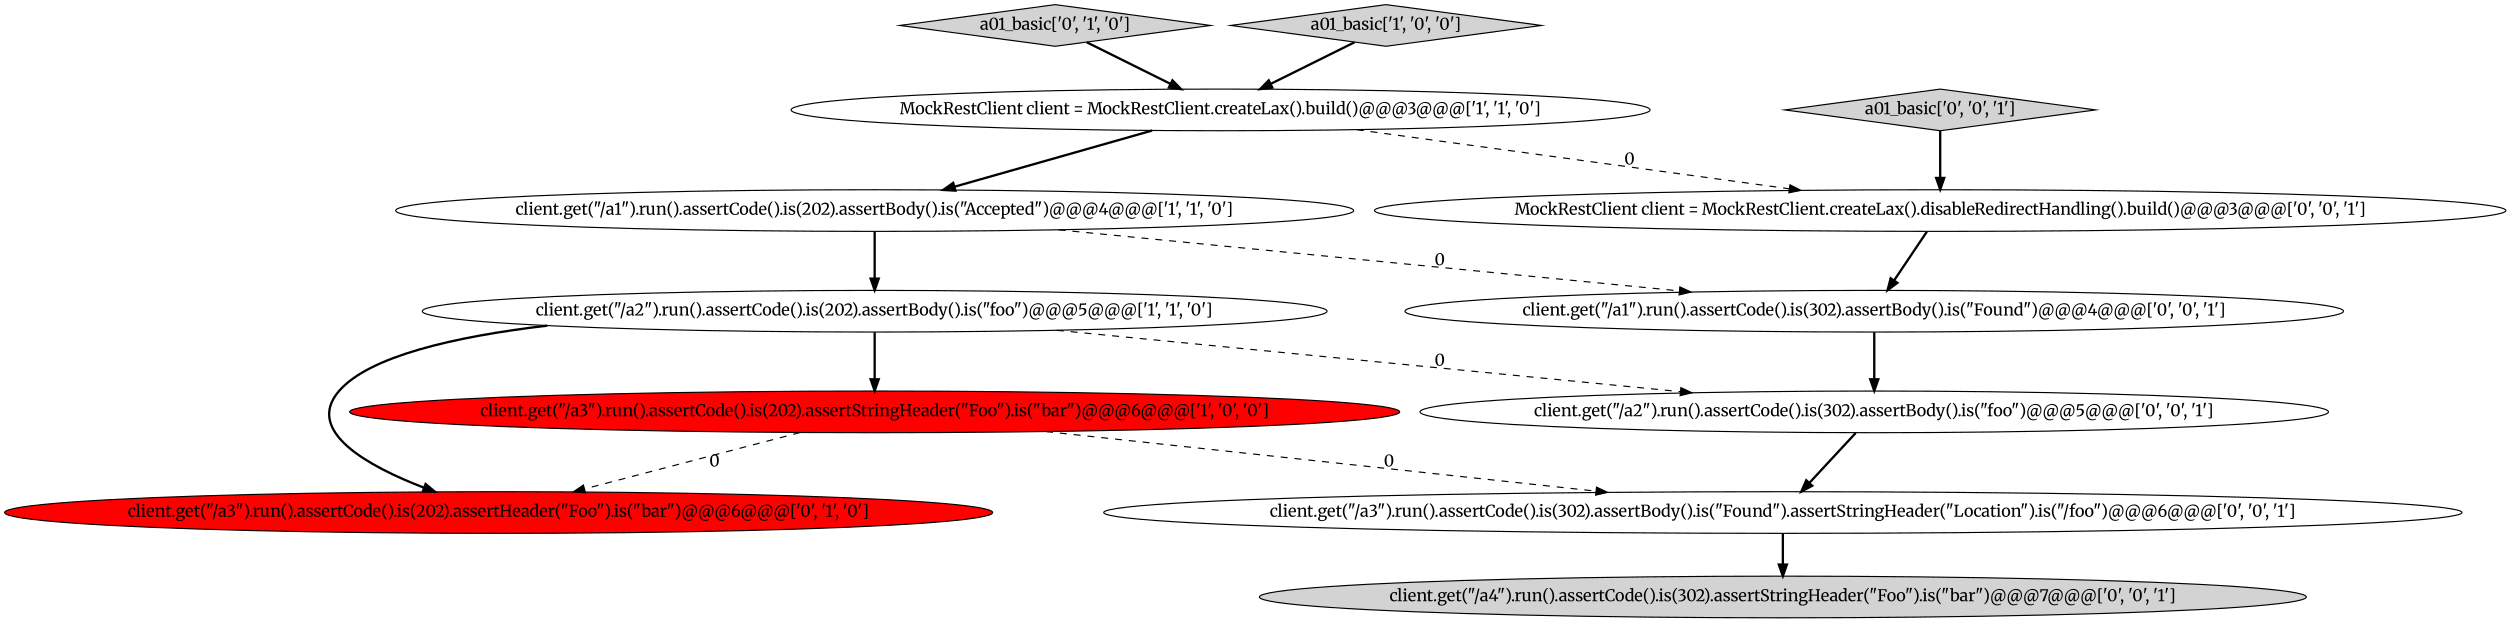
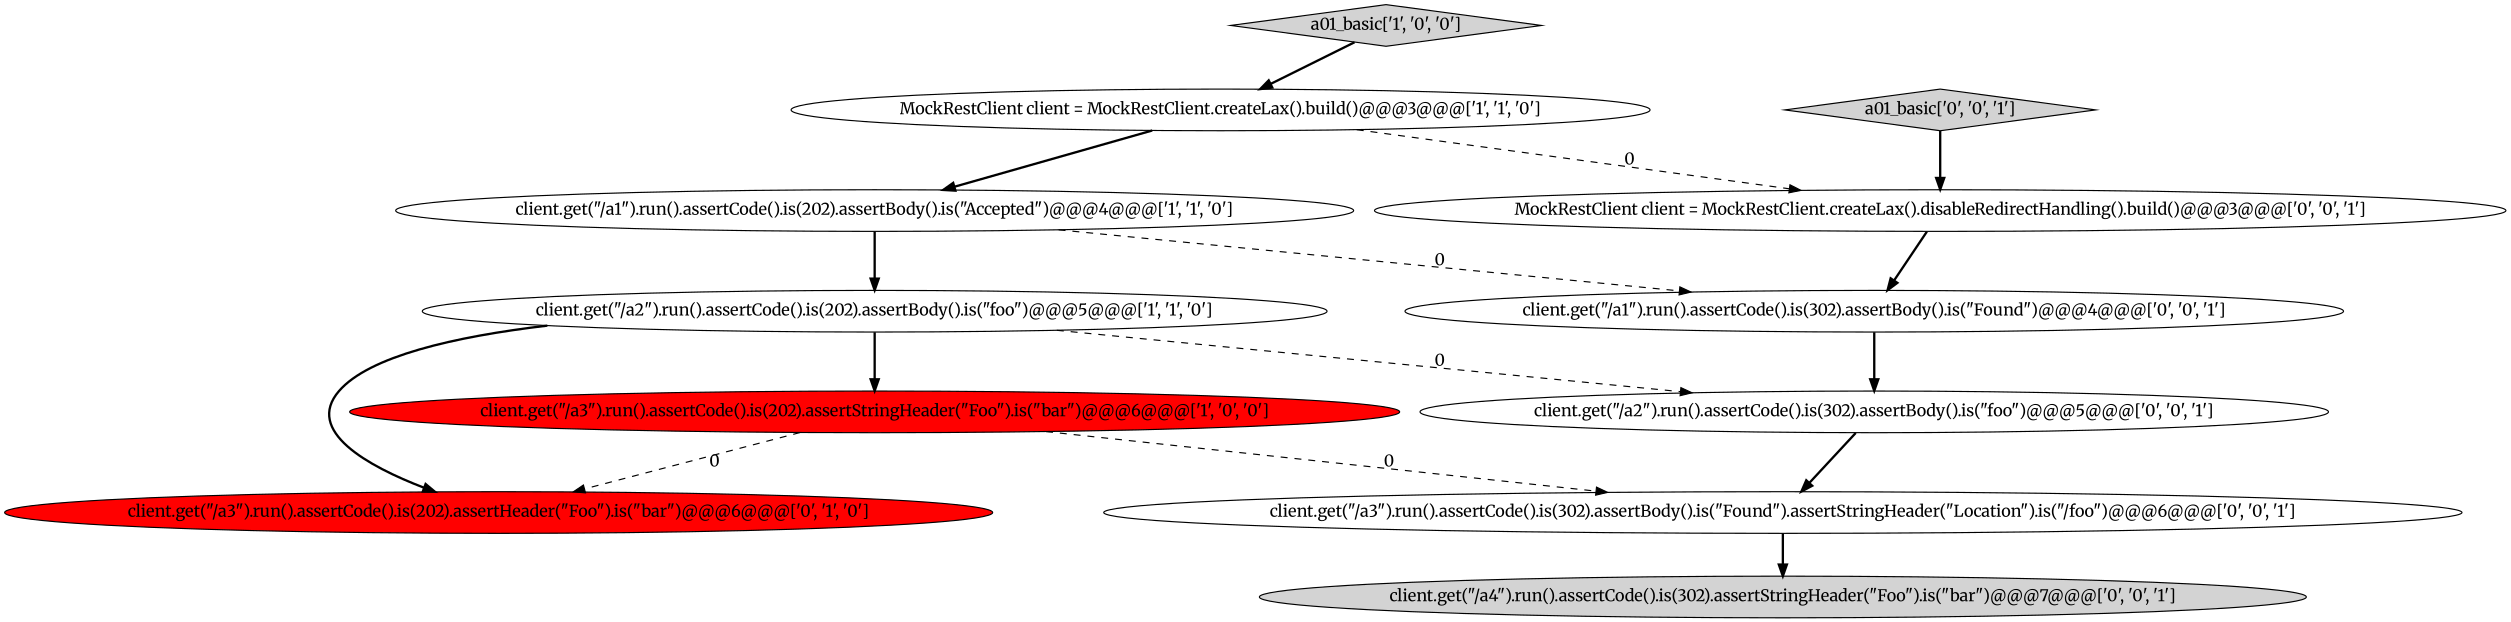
node "a01_basic['0', '1', '0']": removed
